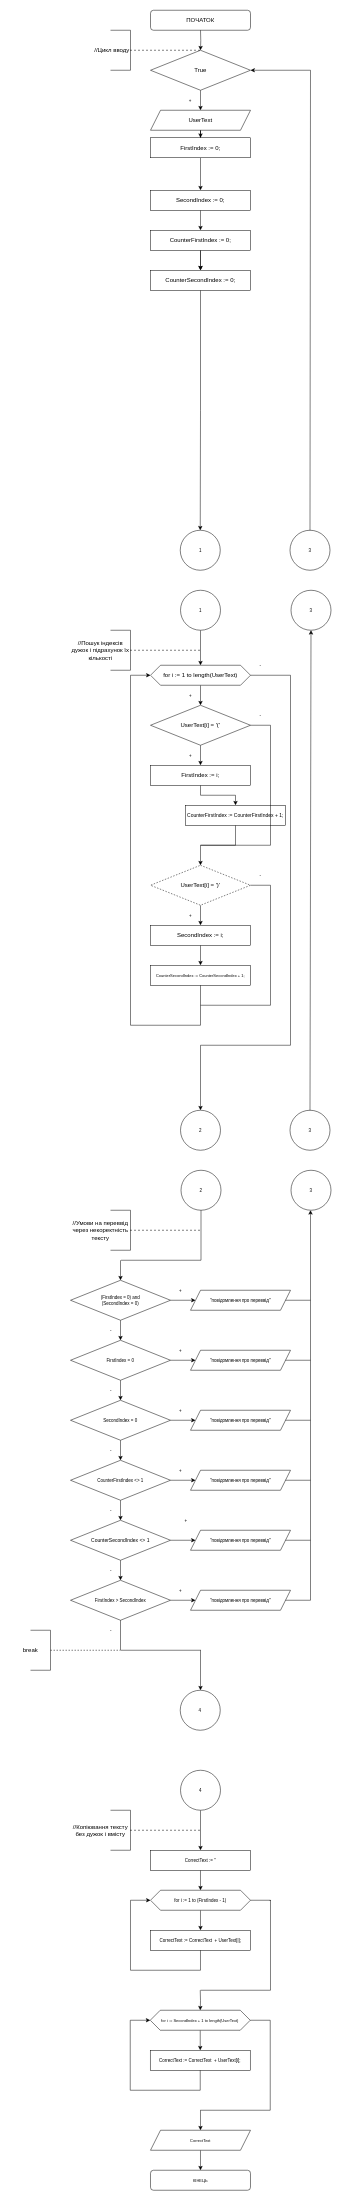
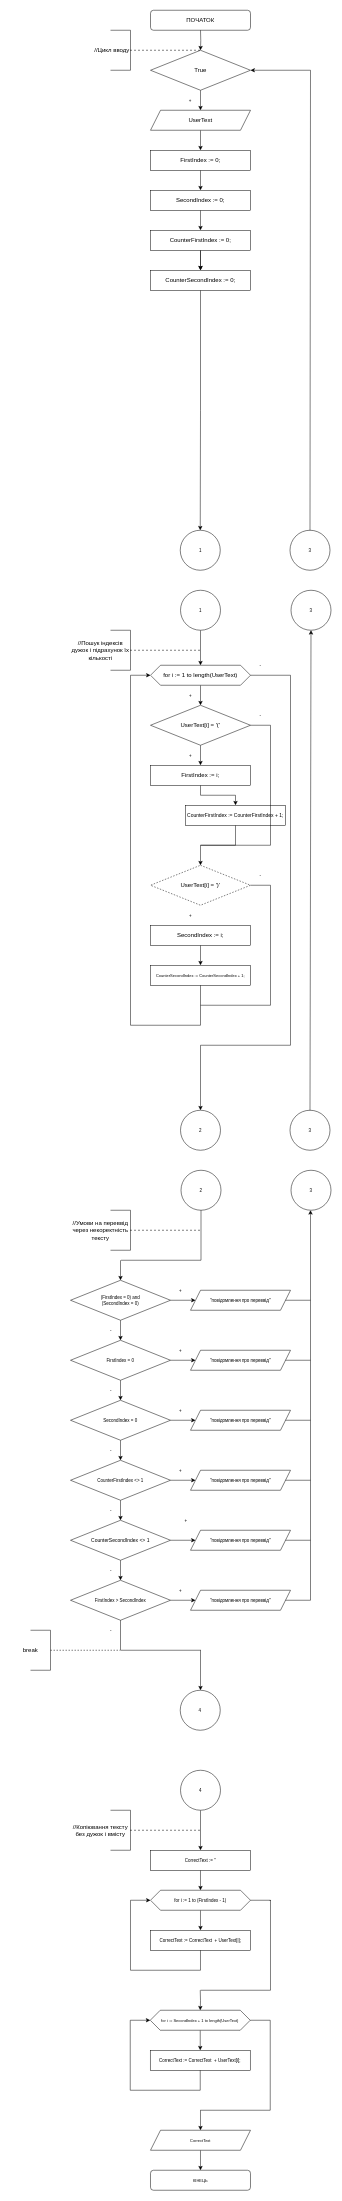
node "FirstIndex := 0;": moved (200, 148) -> (200, 160)
edge "UserText[i] = ')'" -> "SecondIndex := i;": removed
